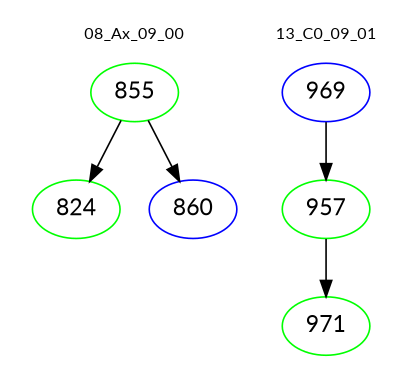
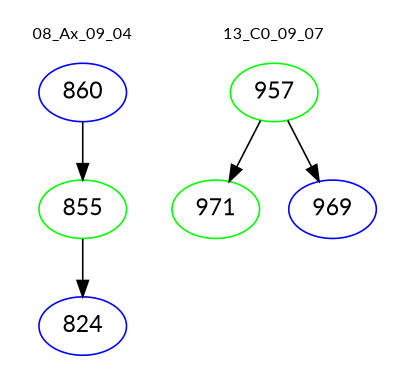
cluster "08_Ax_09_00": label "08_Ax_09_00" -> "08_Ax_09_04"
cluster "13_C0_09_01": label "13_C0_09_01" -> "13_C0_09_07"
edge "969" -> "957": reversed
edge "855" -> "860": reversed
node "824": color green -> blue
